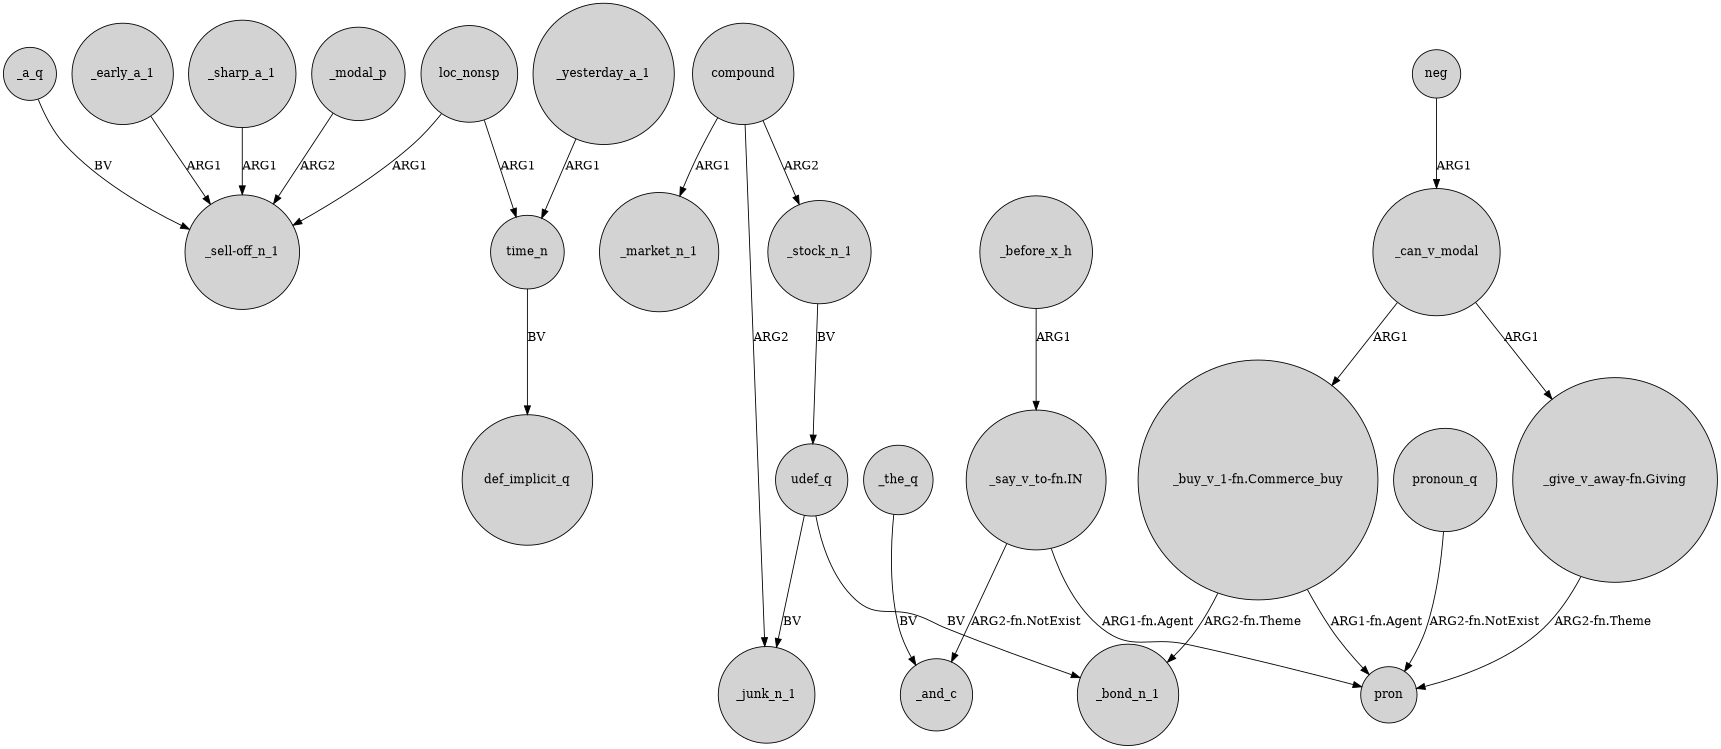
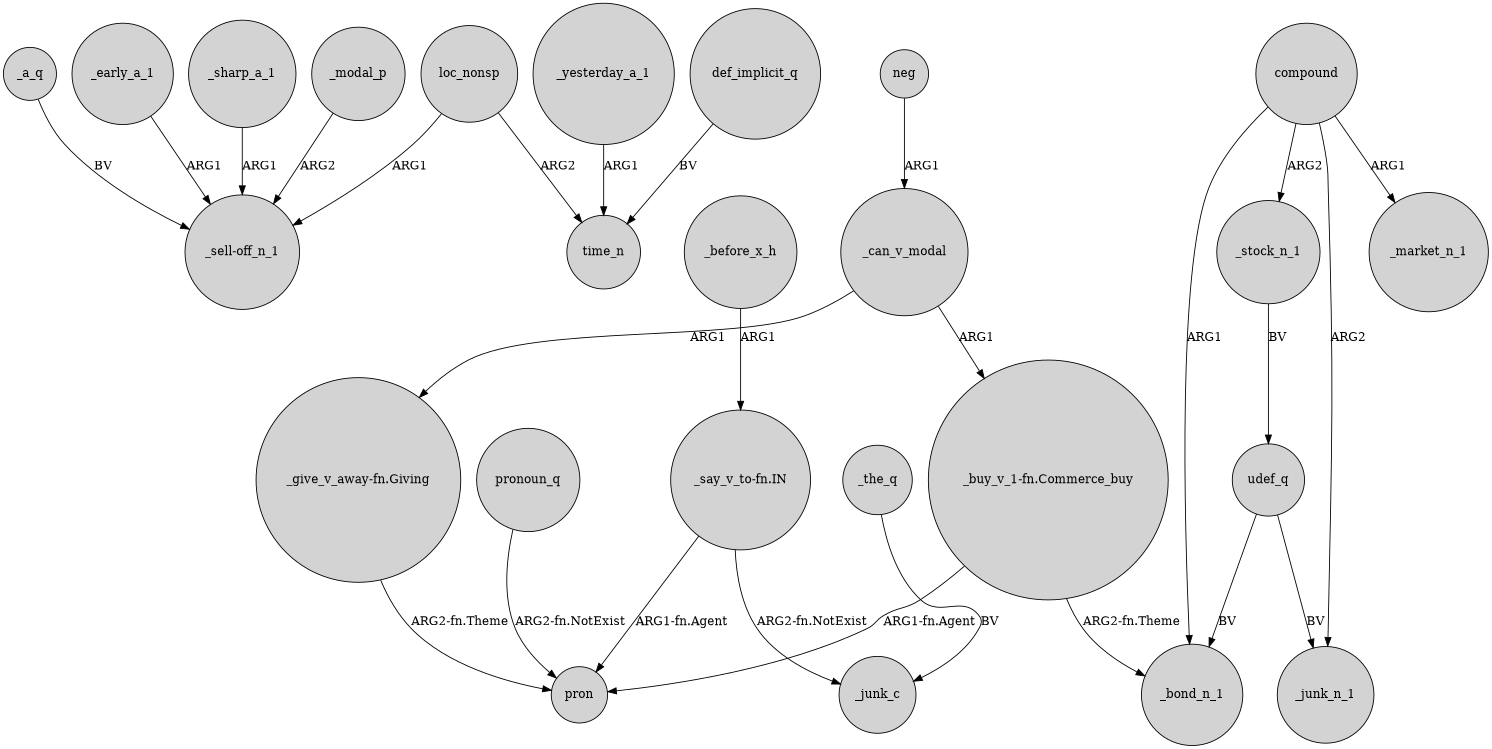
edge "loc_nonsp" -> "time_n": label "ARG1" -> "ARG2"
edge "time_n" -> "def_implicit_q": reversed
edge "compound" -> "_bond_n_1": added, label "ARG1"
node "_and_c": label "_and_c" -> "_junk_c"
